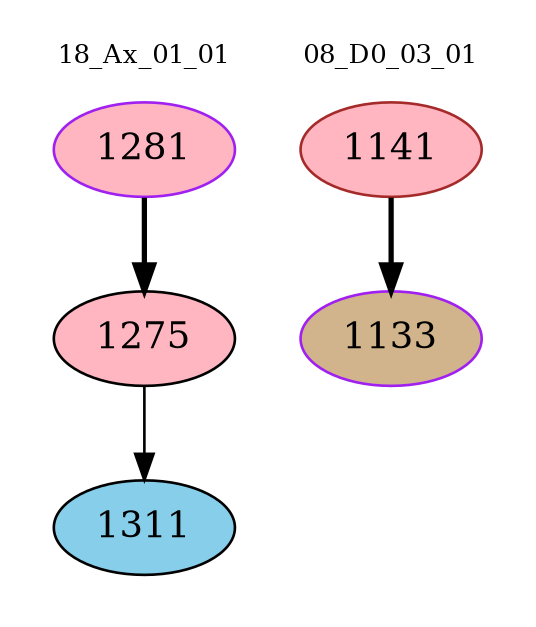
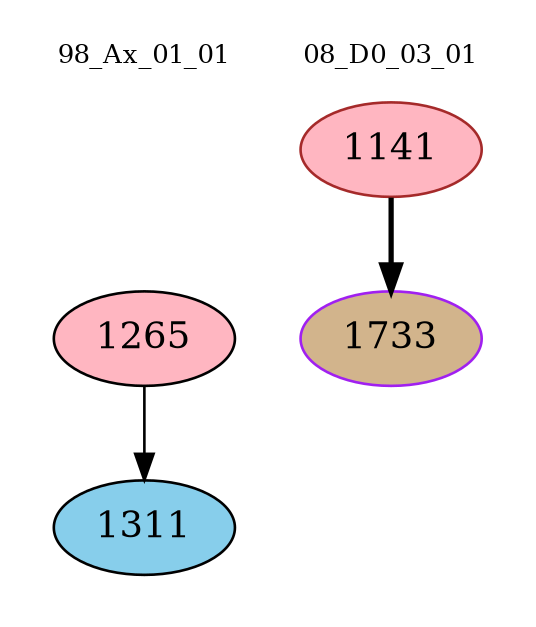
cluster "18_Ax_01_01": label "18_Ax_01_01" -> "98_Ax_01_01"
node "1281": removed
node "1275": label "1275" -> "1265"
node "1133": label "1133" -> "1733"
